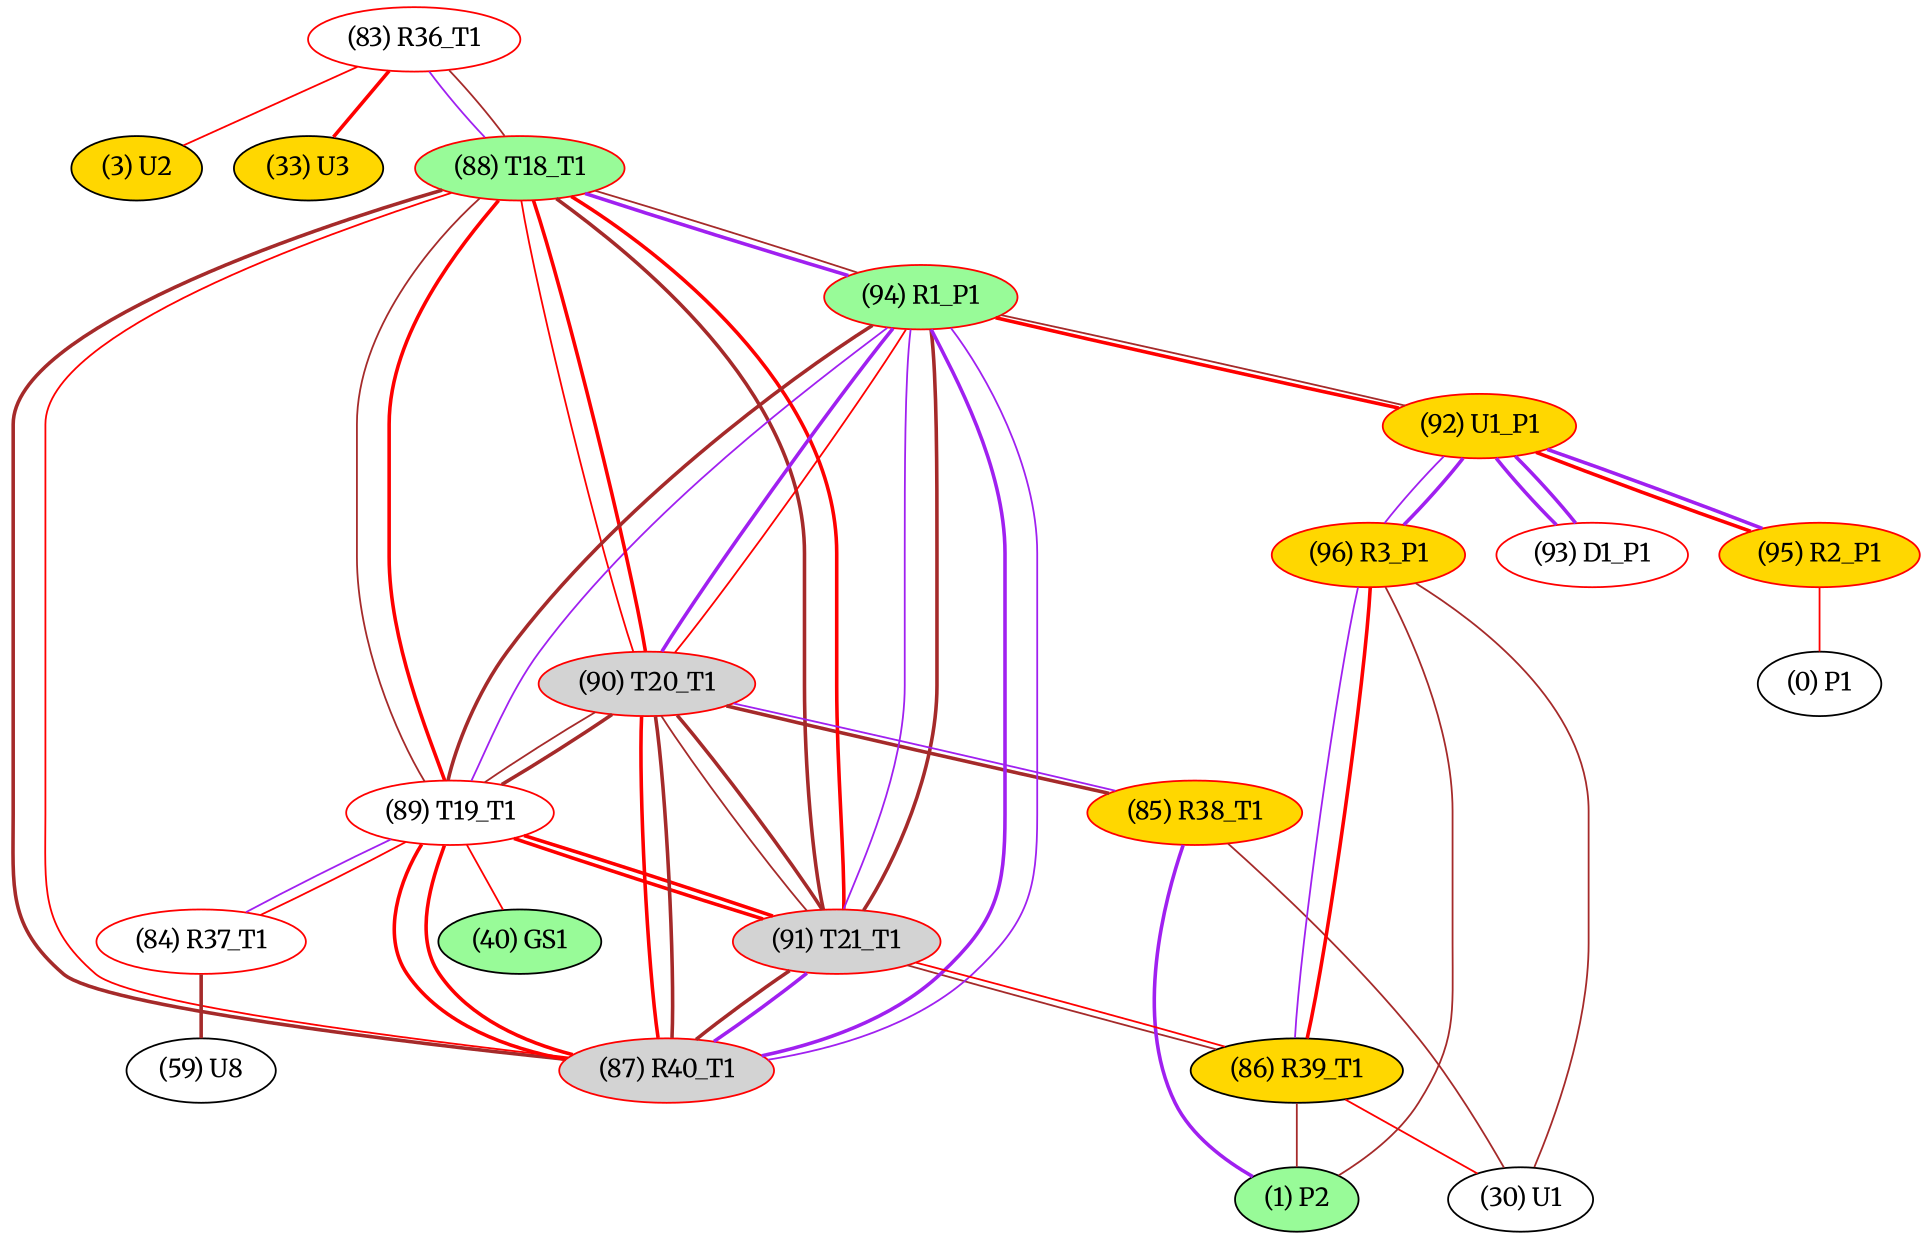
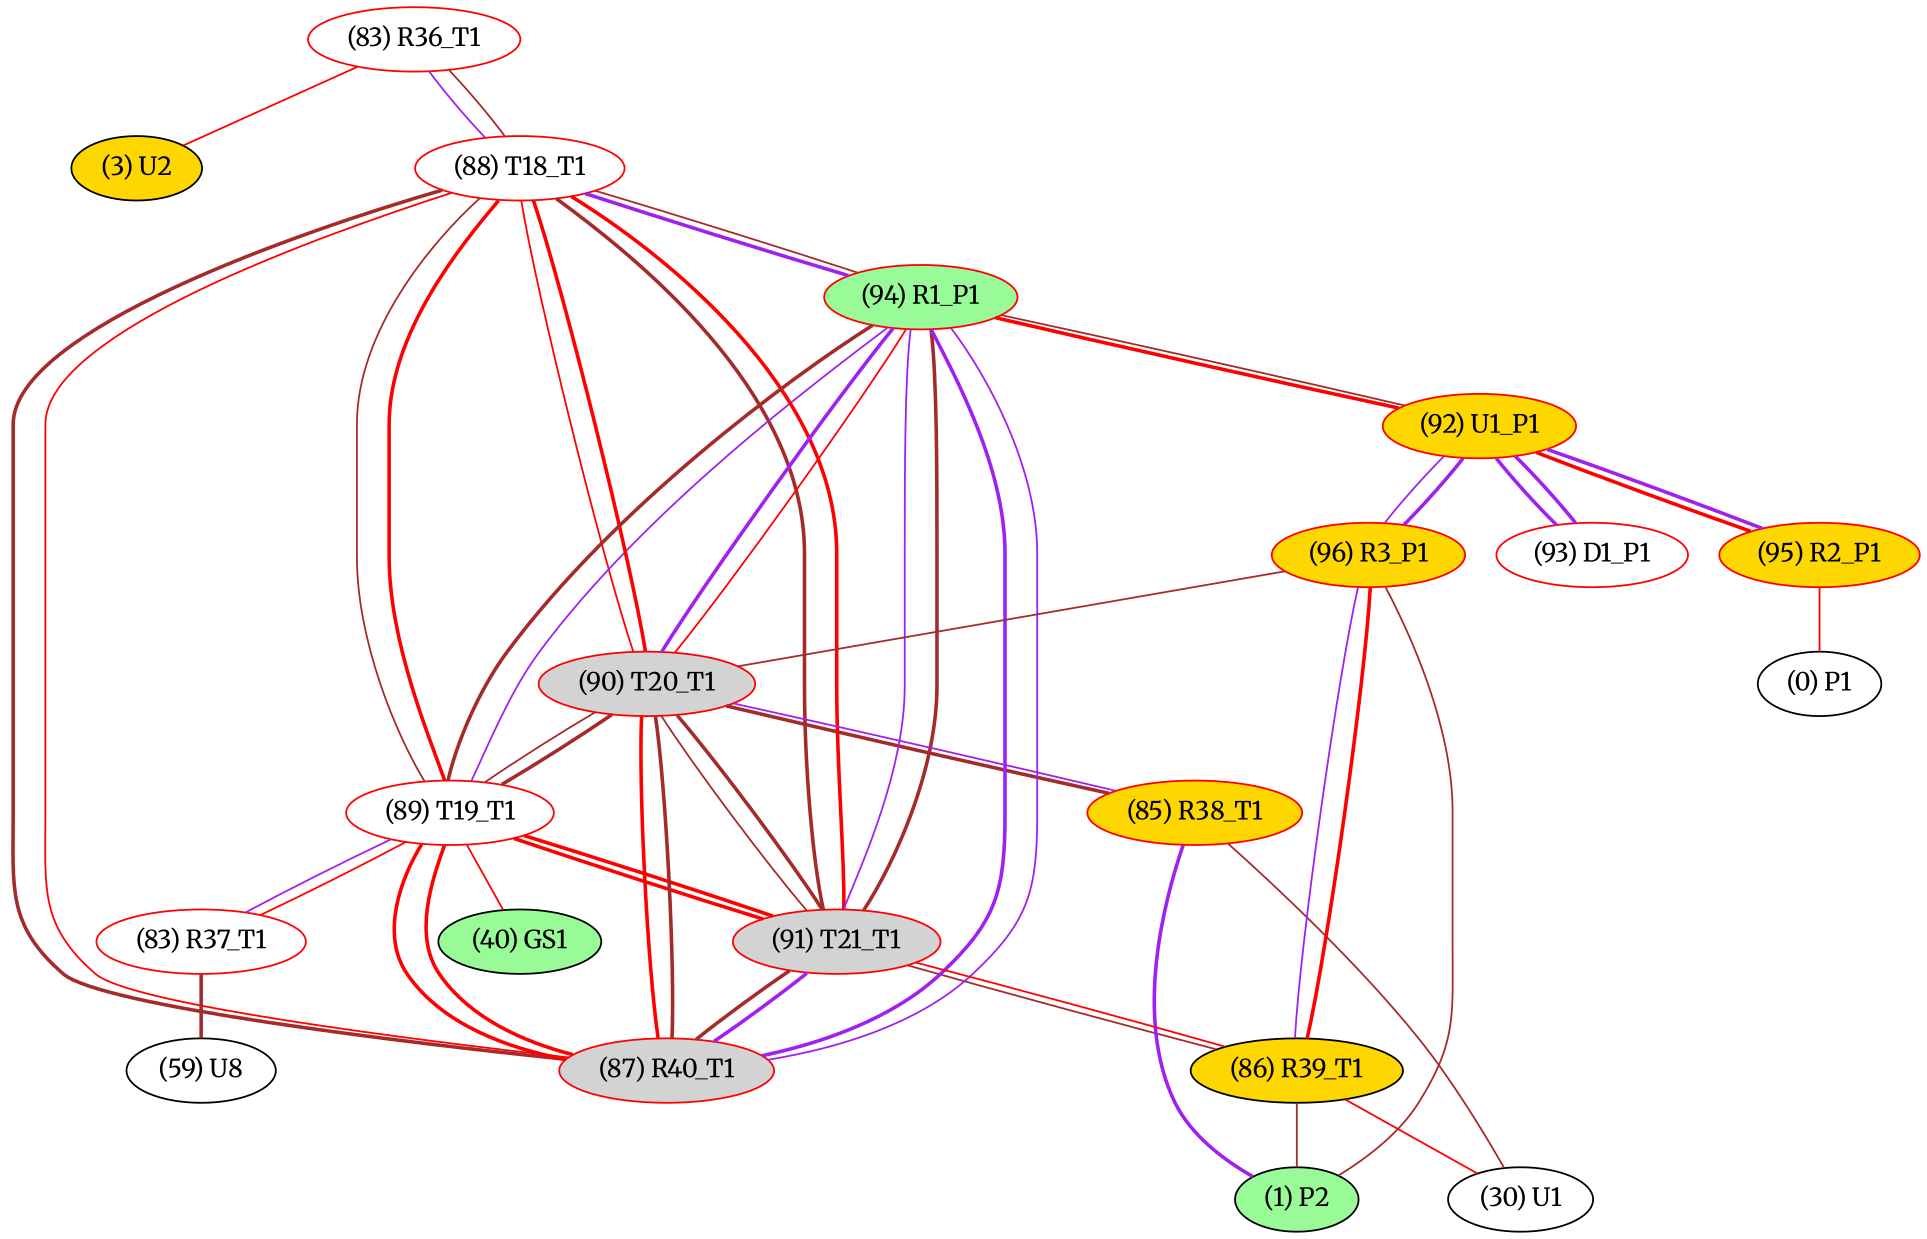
node "(33) U3": removed
node "(88) T18_T1": fillcolor palegreen -> white
edge "(96) R3_P1" -- "(30) U1": now "(96) R3_P1" -- "(90) T20_T1"
node "(84) R37_T1": label "(84) R37_T1" -> "(83) R37_T1"
